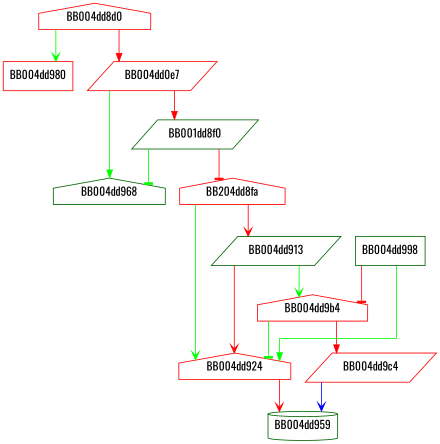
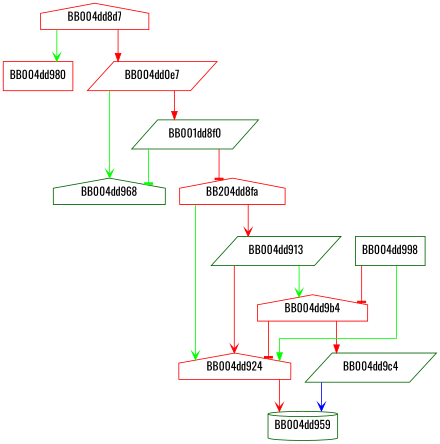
node "BB004dd8d0": label "BB004dd8d0" -> "BB004dd8d7"
edge "BB004dd0e7" -> "BB004dd968": arrowhead normal -> vee
edge "BB004dd9b4" -> "BB004dd924": color green -> red
node "BB004dd9c4": color red -> darkgreen
